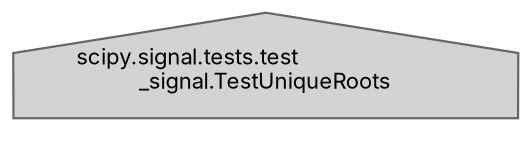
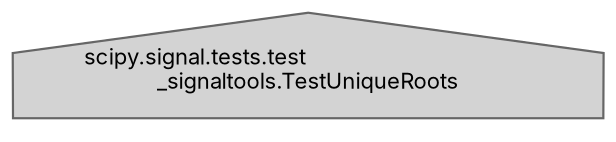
node "scipy.signal.tests.test _signal.TestUniqueRoots": label "scipy.signal.tests.test _signal.TestUniqueRoots" -> "scipy.signal.tests.test _signaltools.TestUniqueRoots"
